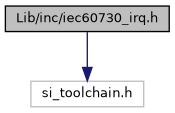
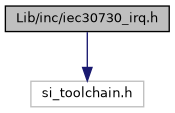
node "Lib/inc/iec60730_irq.h": label "Lib/inc/iec60730_irq.h" -> "Lib/inc/iec30730_irq.h"
